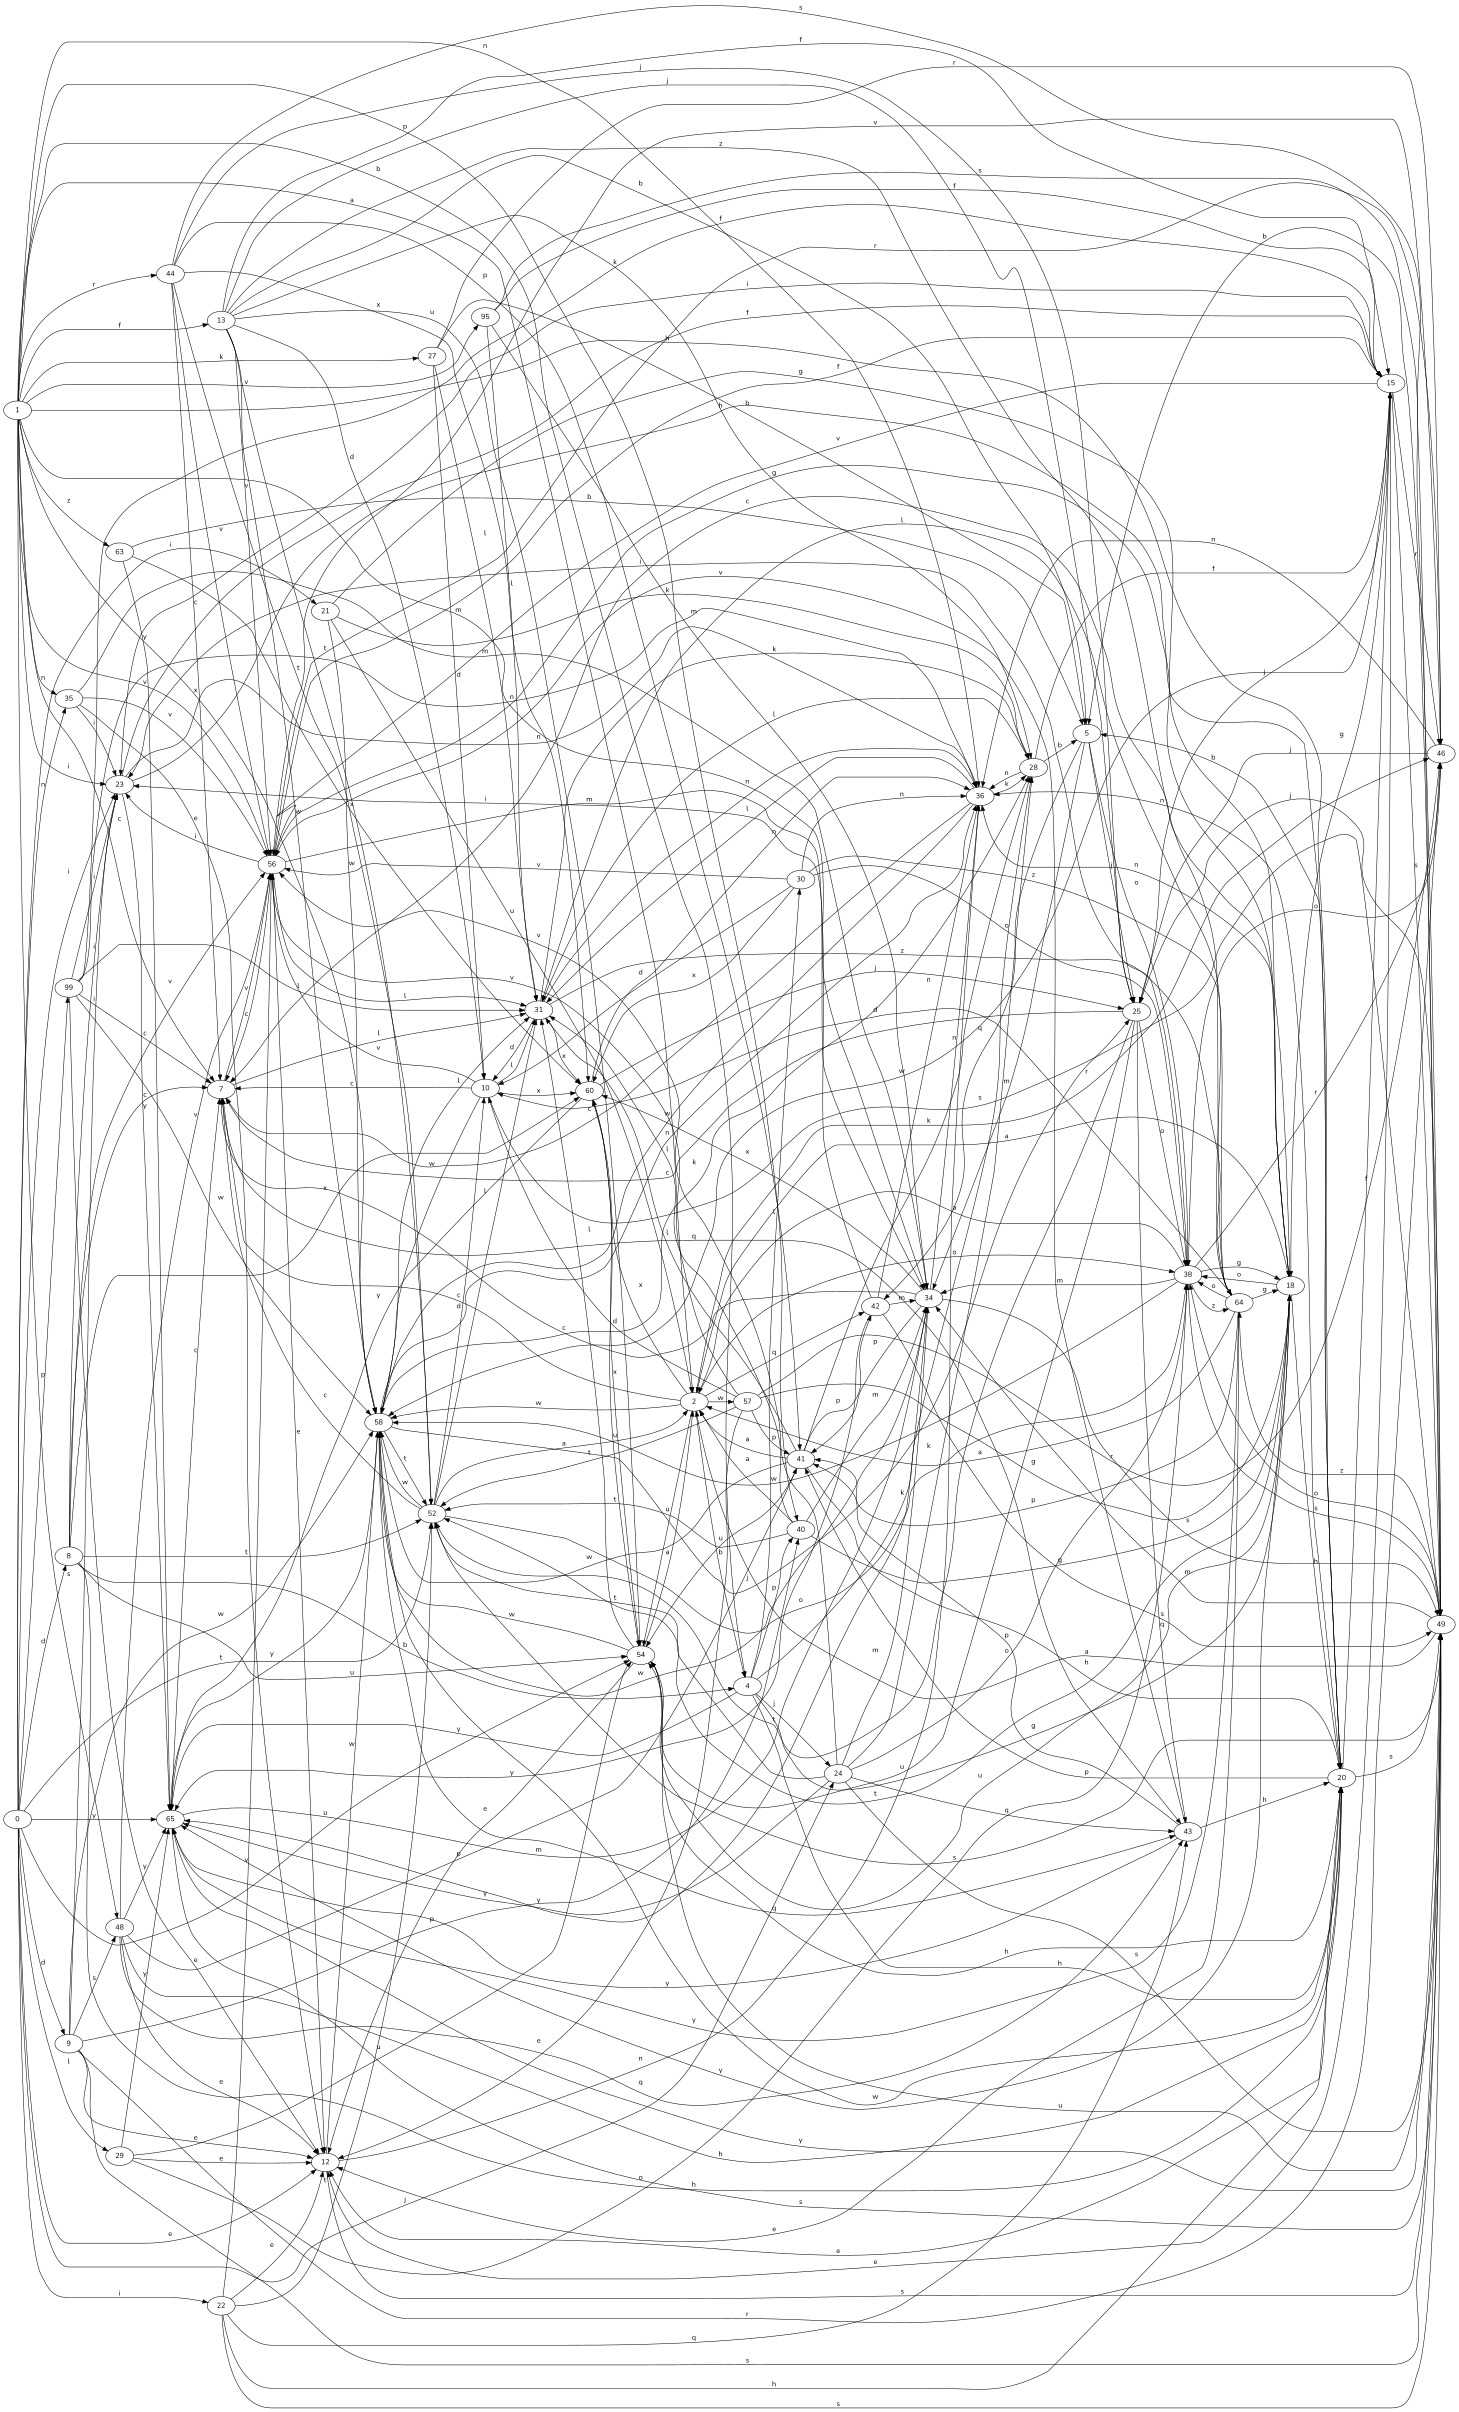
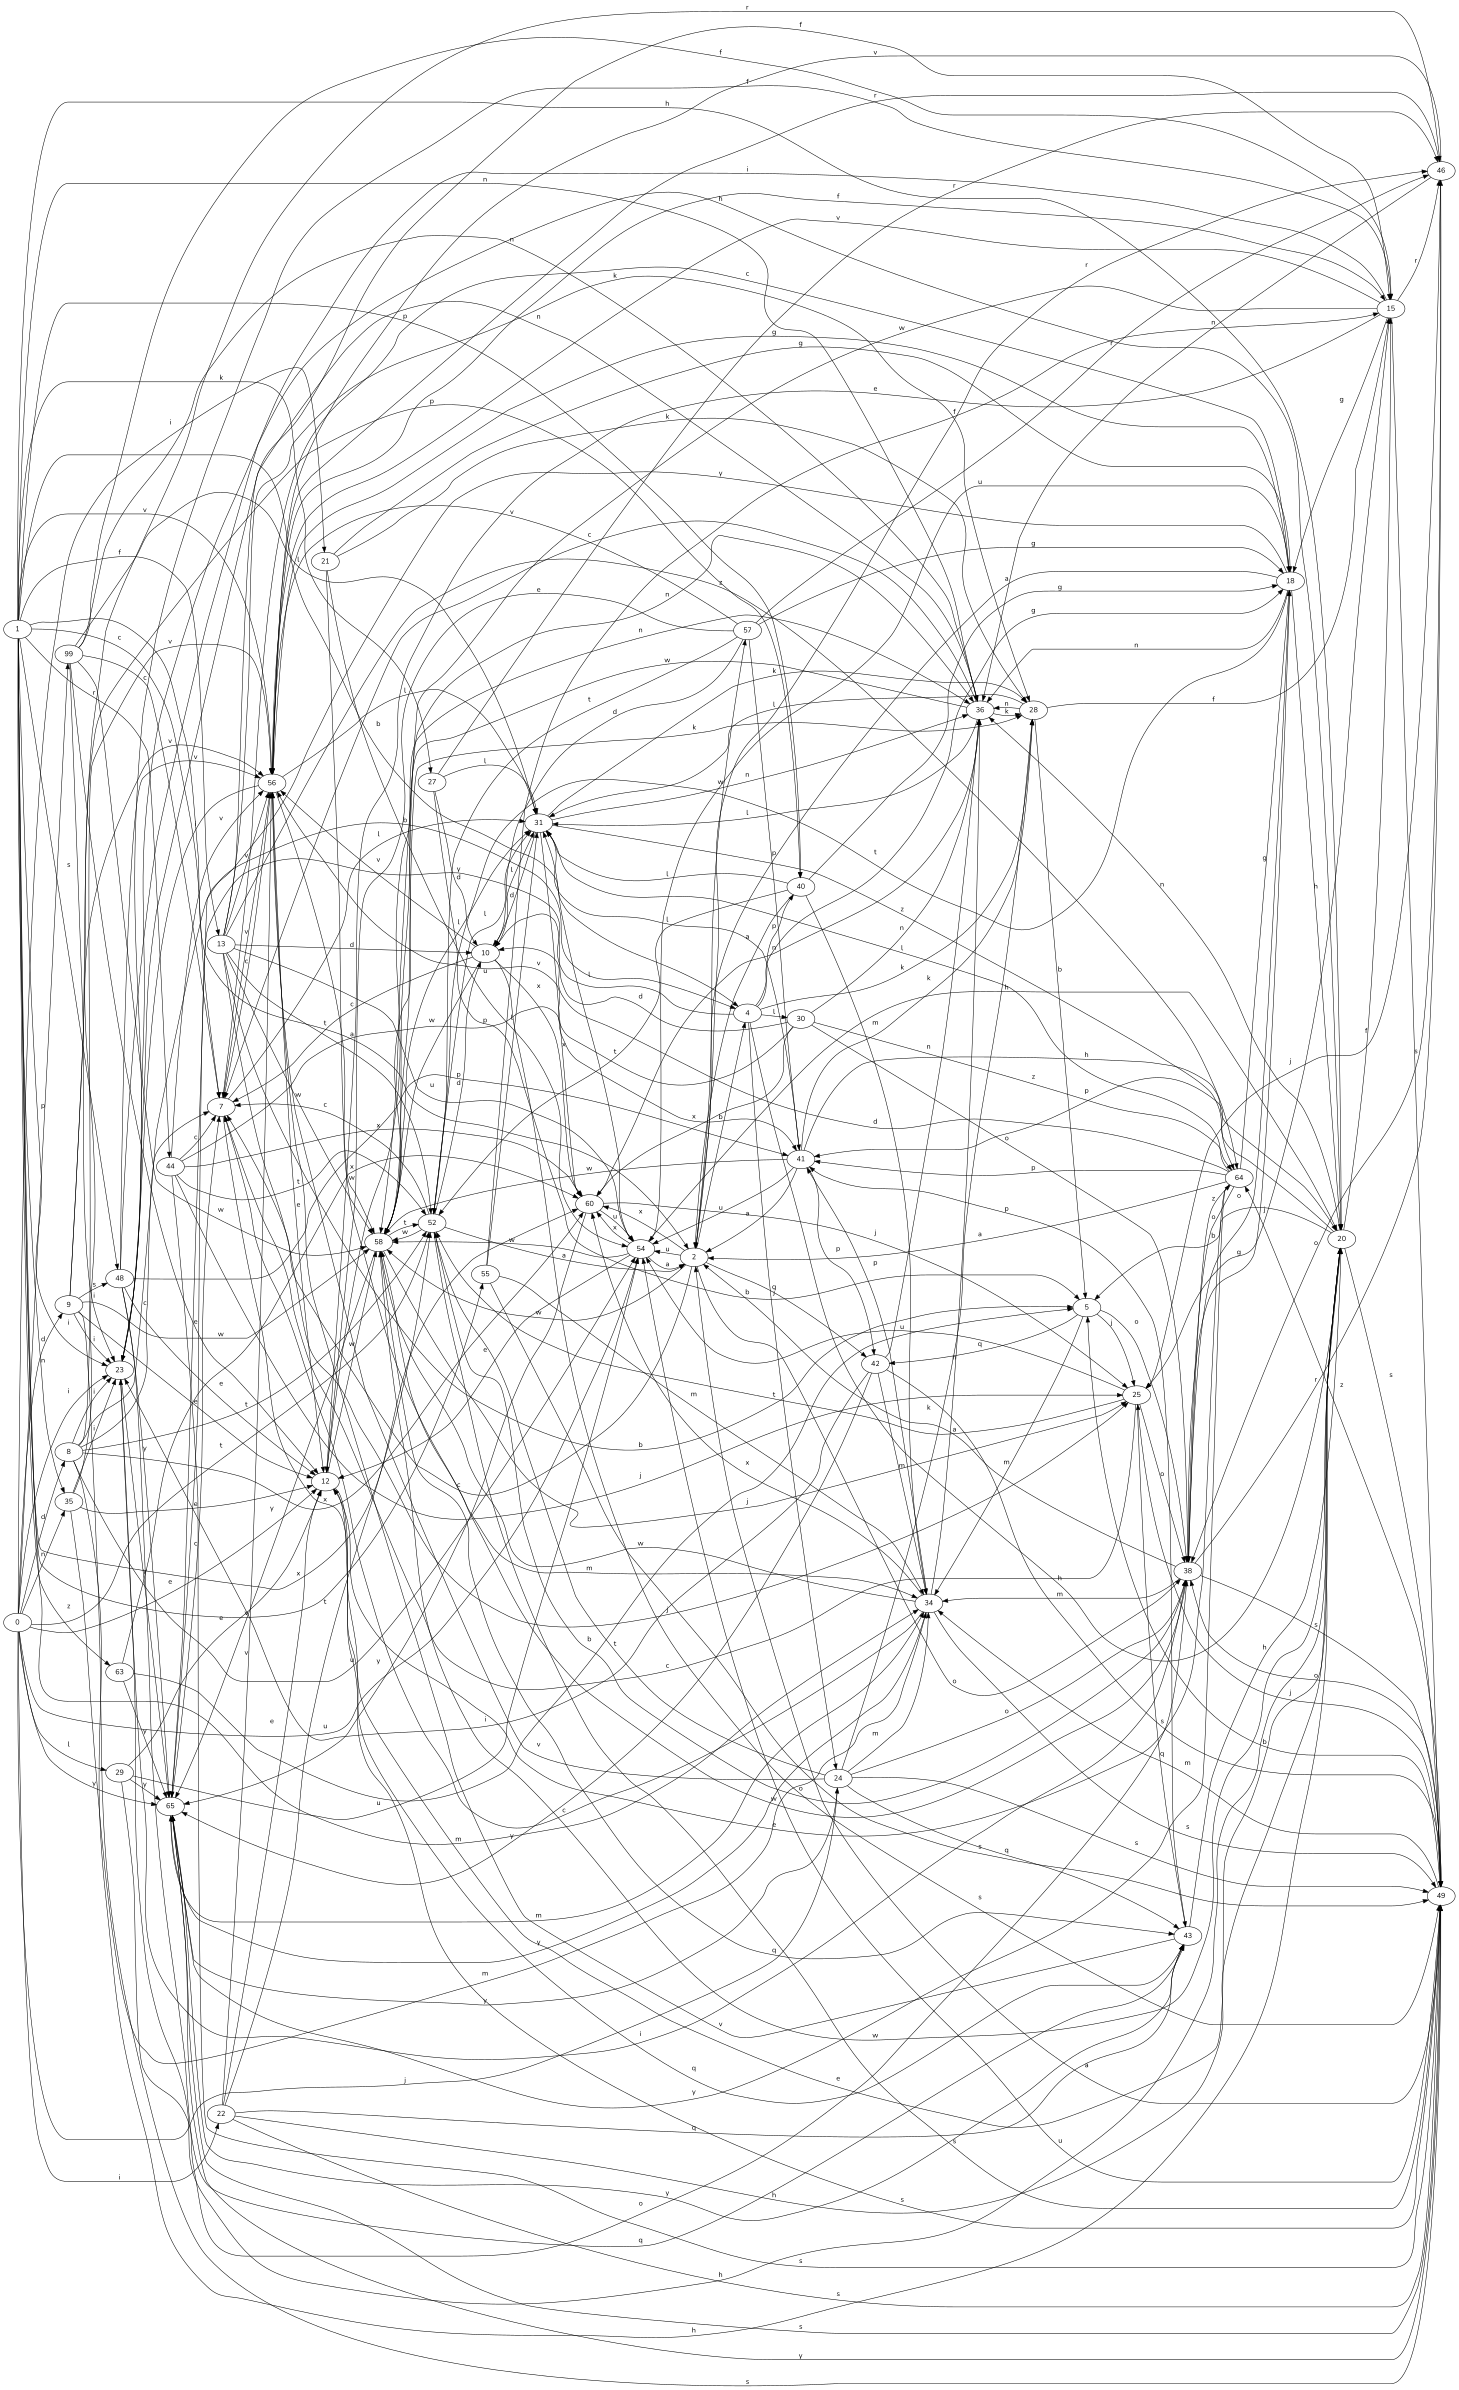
node "95": label "95" -> "55"
edge "1" -> "58": now "1" -> "60"
edge "21" -> "2": now "21" -> "54"
